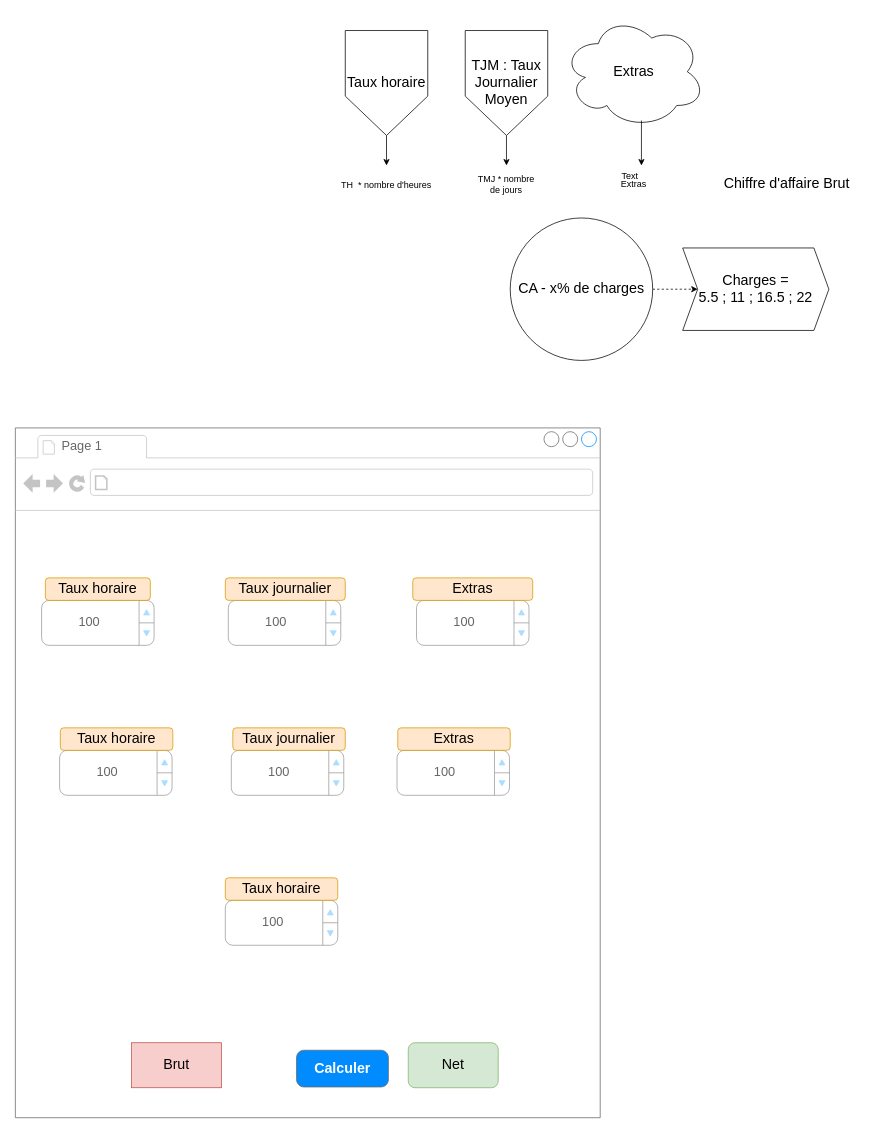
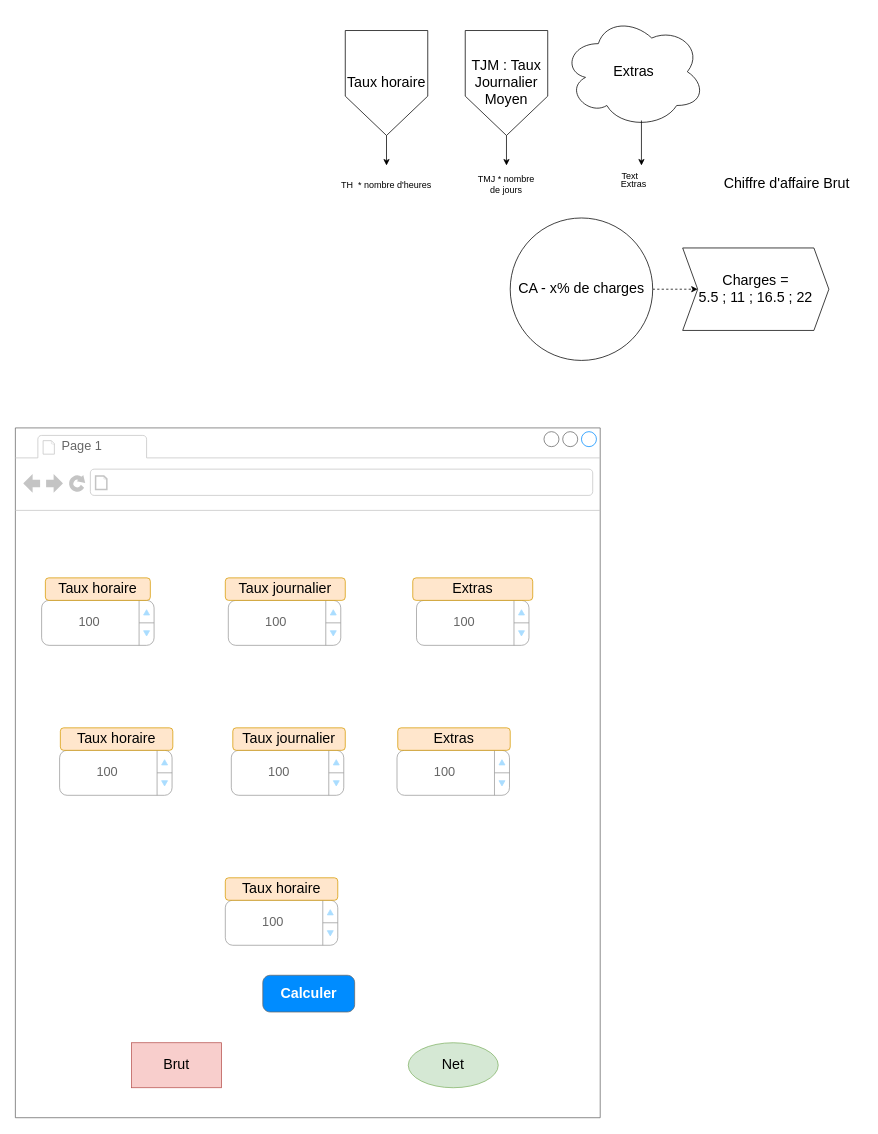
node "Net": shape rounded rectangle -> ellipse
node "Calculer": moved (343, 1069) -> (309, 994)
